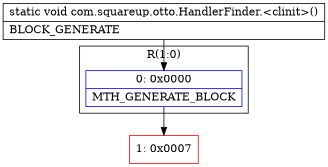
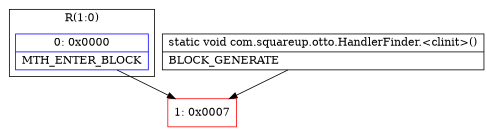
edge "static void com.squareup.otto.HandlerFinder.<clinit>()" -> "0: 0x0000": now "static void com.squareup.otto.HandlerFinder.<clinit>()" -> "1: 0x0007"
node "0: 0x0000": text "MTH_GENERATE_BLOCK" -> "MTH_ENTER_BLOCK"
